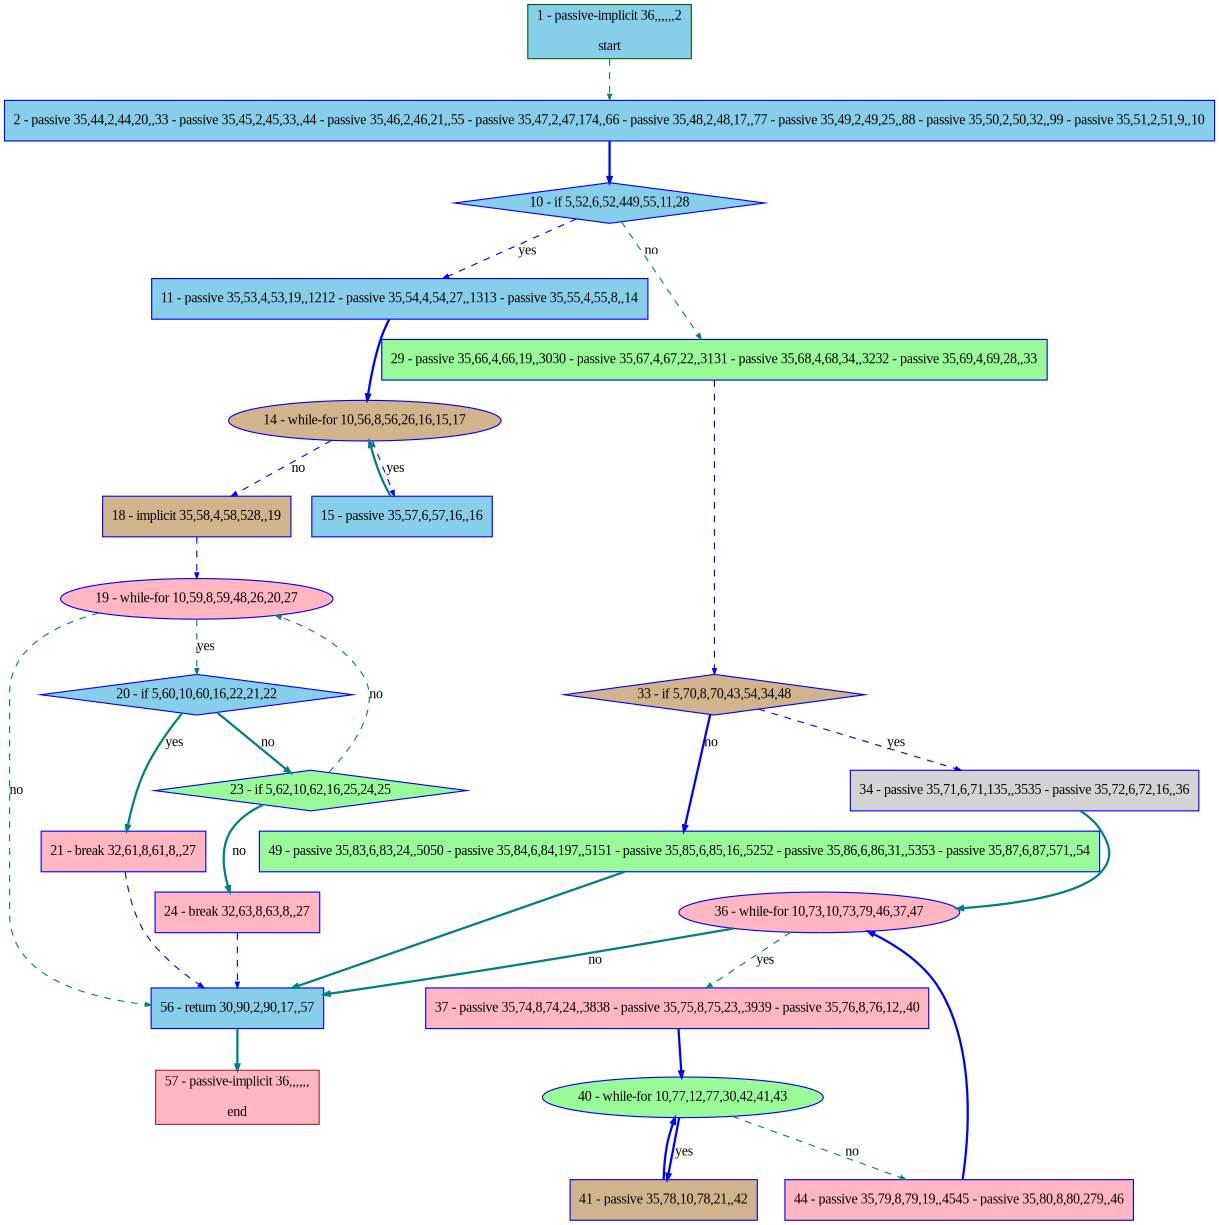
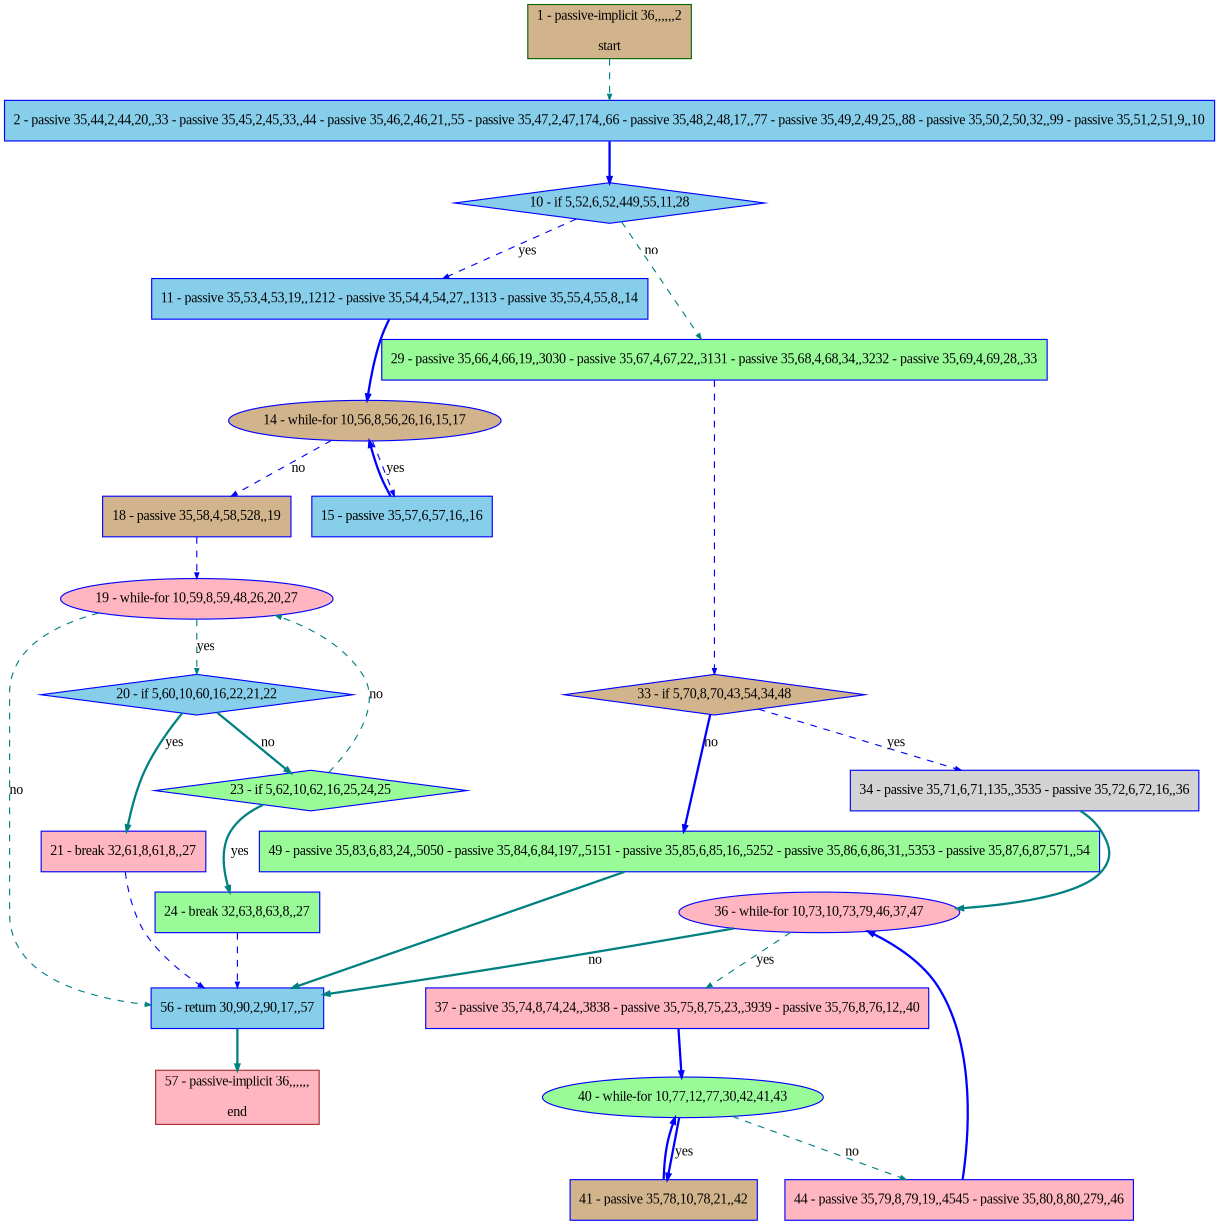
node "1 - passive-implicit 36,,,,,,2 start": fillcolor skyblue -> tan
edge "15 - passive 35,57,6,57,16,,16" -> "14 - while-for 10,56,8,56,26,16,15,17": color teal -> blue
node "18 - implicit 35,58,4,58,528,,19": label "18 - implicit 35,58,4,58,528,,19" -> "18 - passive 35,58,4,58,528,,19"
edge "23 - if 5,62,10,62,16,25,24,25" -> "24 - break 32,63,8,63,8,,27": label "no" -> "yes"
node "24 - break 32,63,8,63,8,,27": fillcolor lightpink -> palegreen
